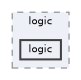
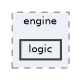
cluster "logic": label "logic" -> "engine"
